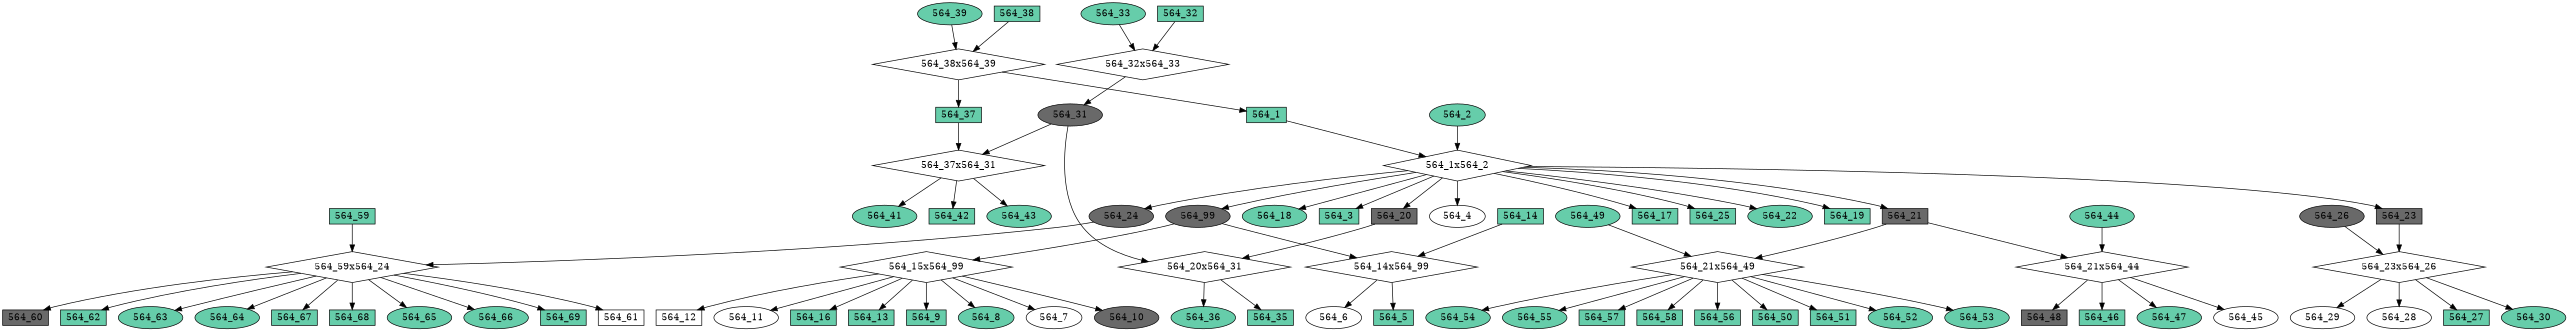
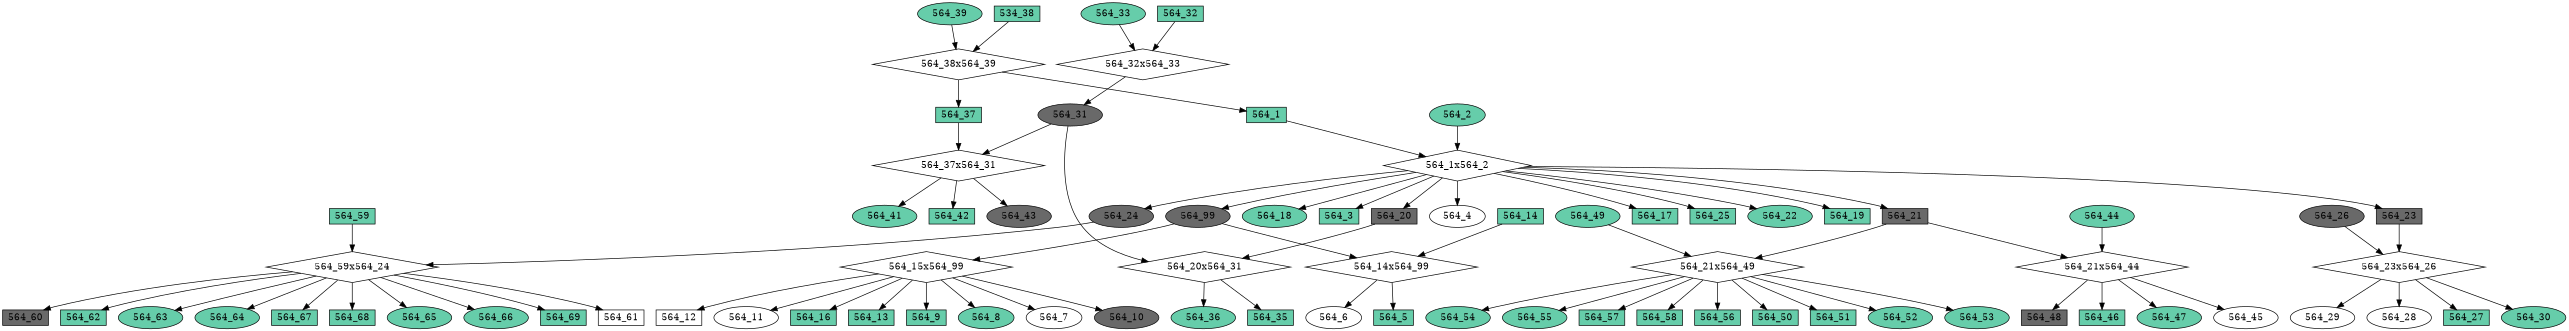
node "564_38": label "564_38" -> "534_38"
node "564_43": fillcolor aquamarine3 -> dimgrey
